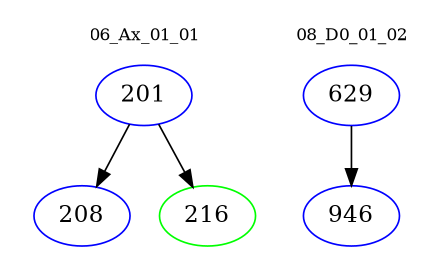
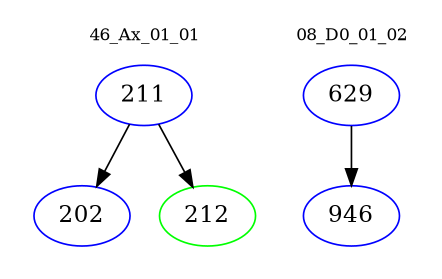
cluster "06_Ax_01_01": label "06_Ax_01_01" -> "46_Ax_01_01"
node "201": label "201" -> "211"
node "208": label "208" -> "202"
node "216": label "216" -> "212"
